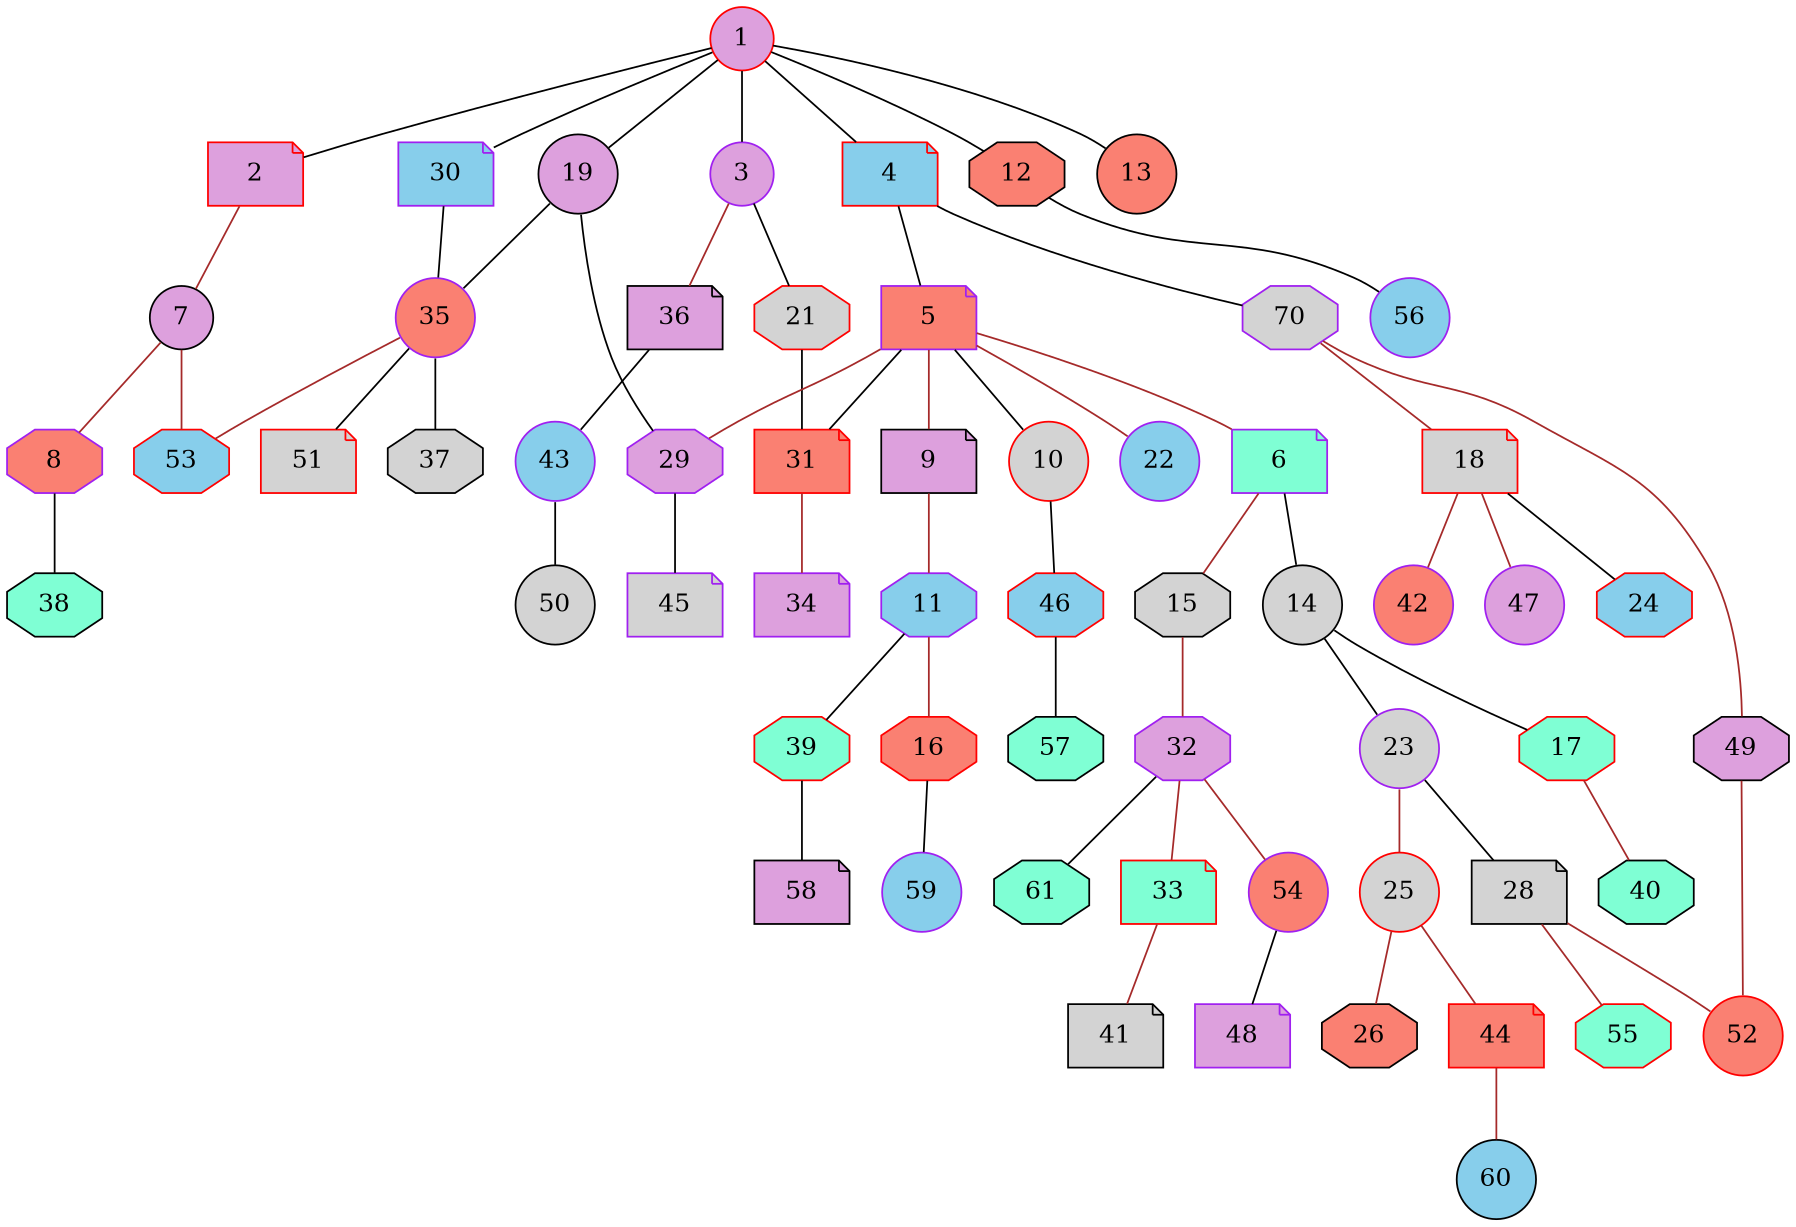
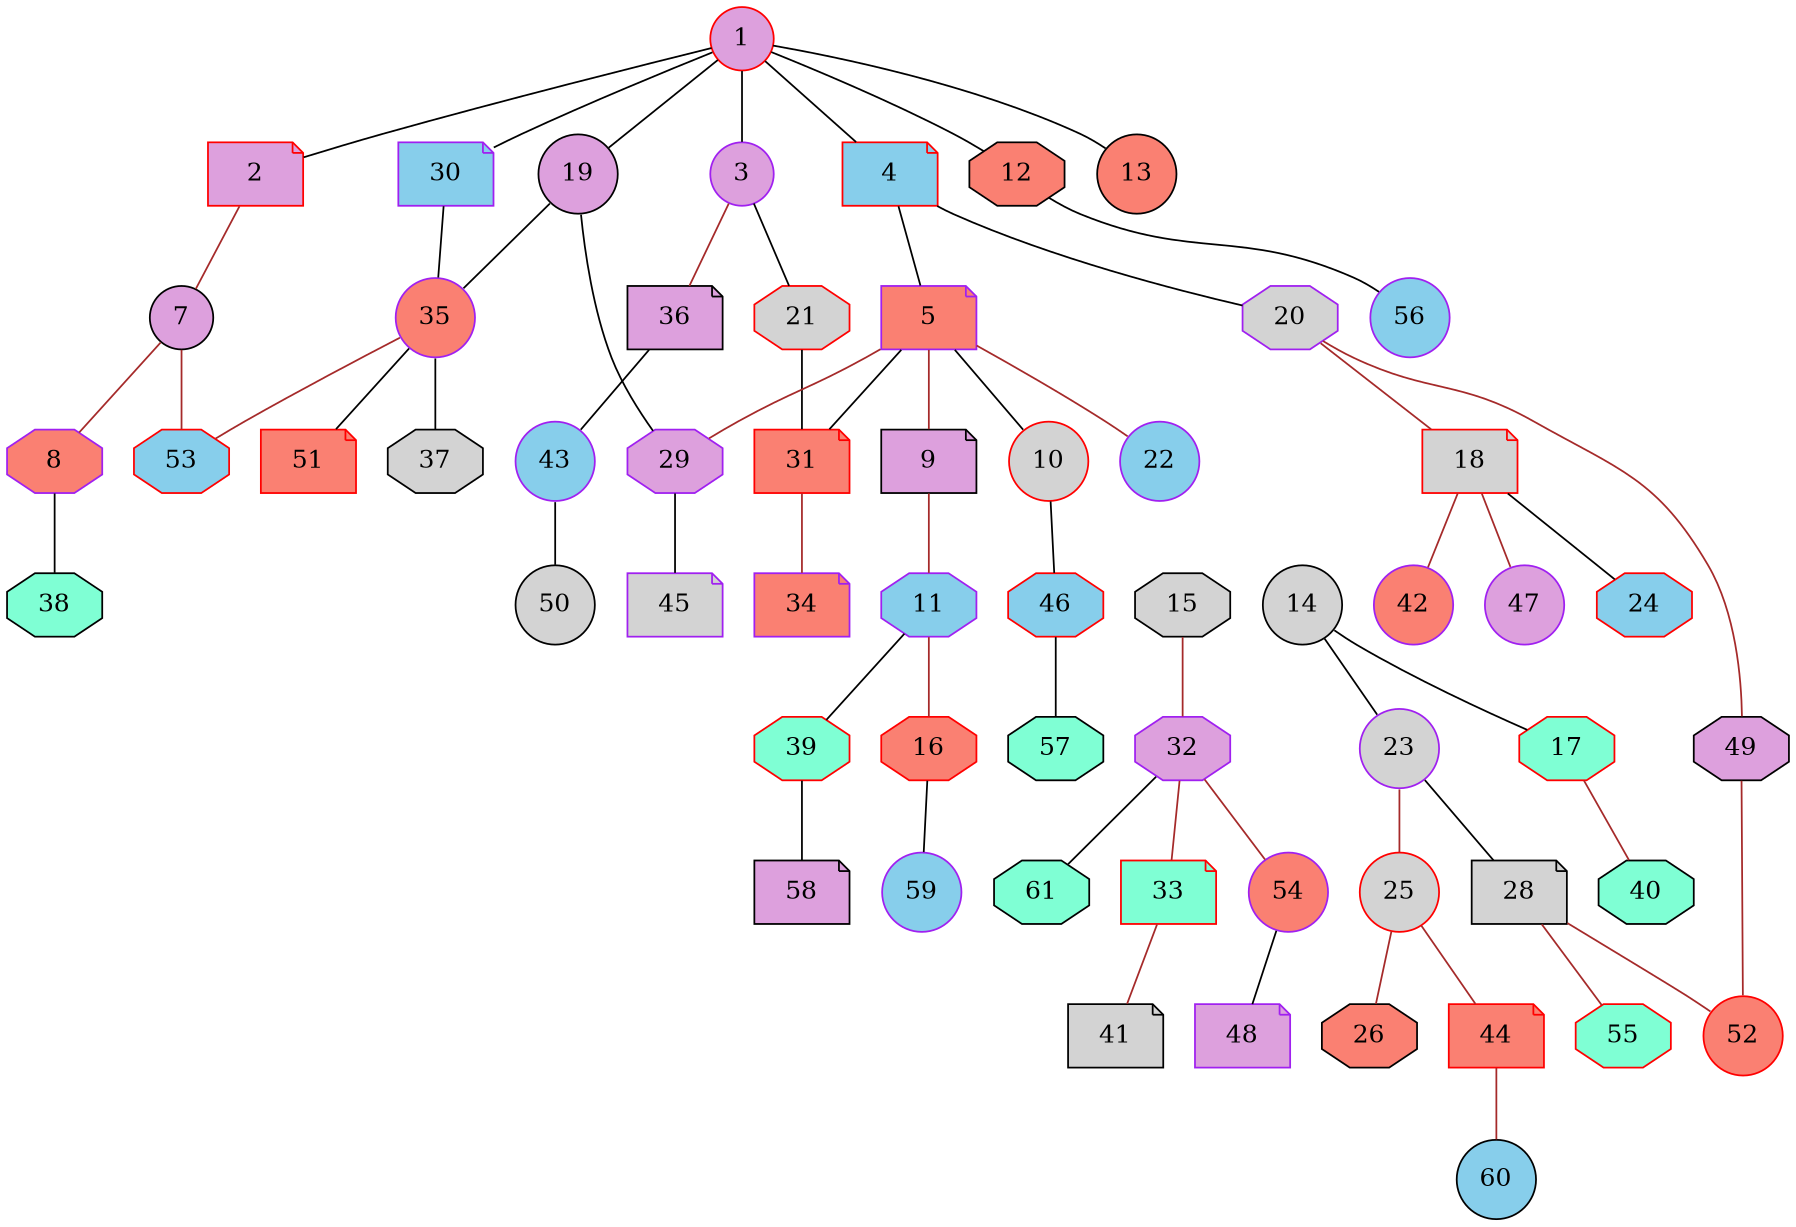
node "70": label "70" -> "20"
node "51": fillcolor lightgrey -> salmon
node "6": removed
node "34": fillcolor plum -> salmon
